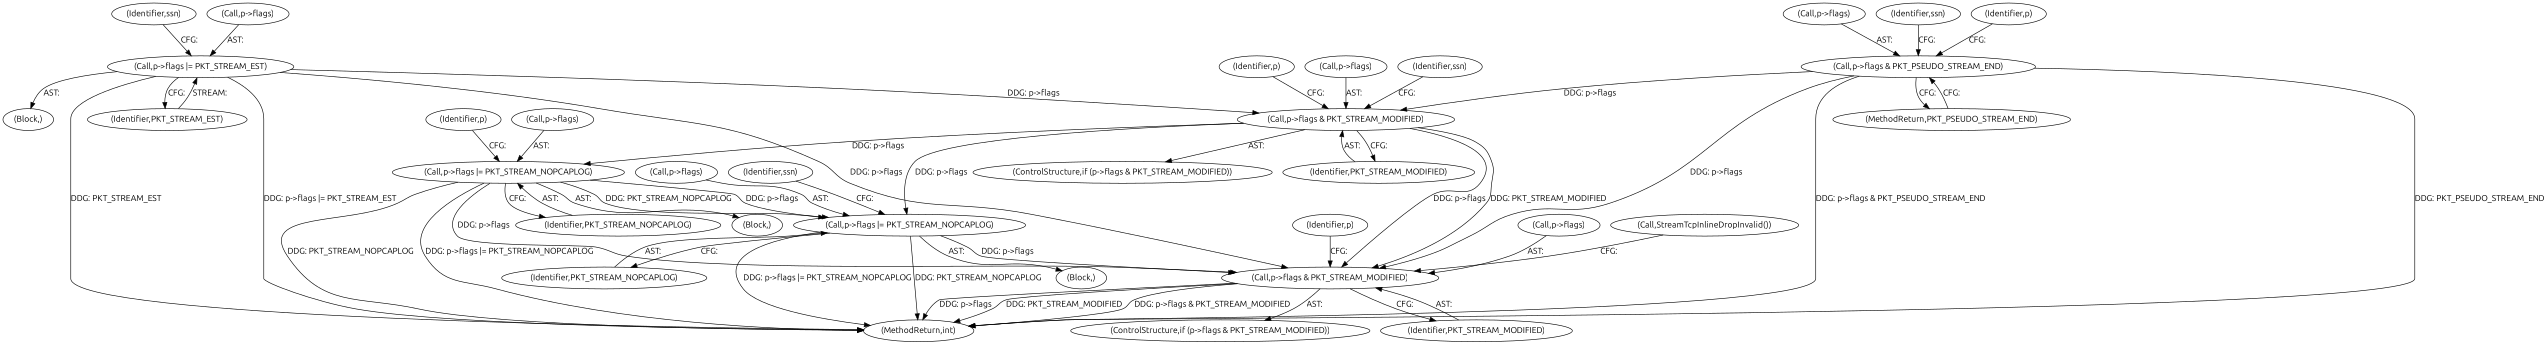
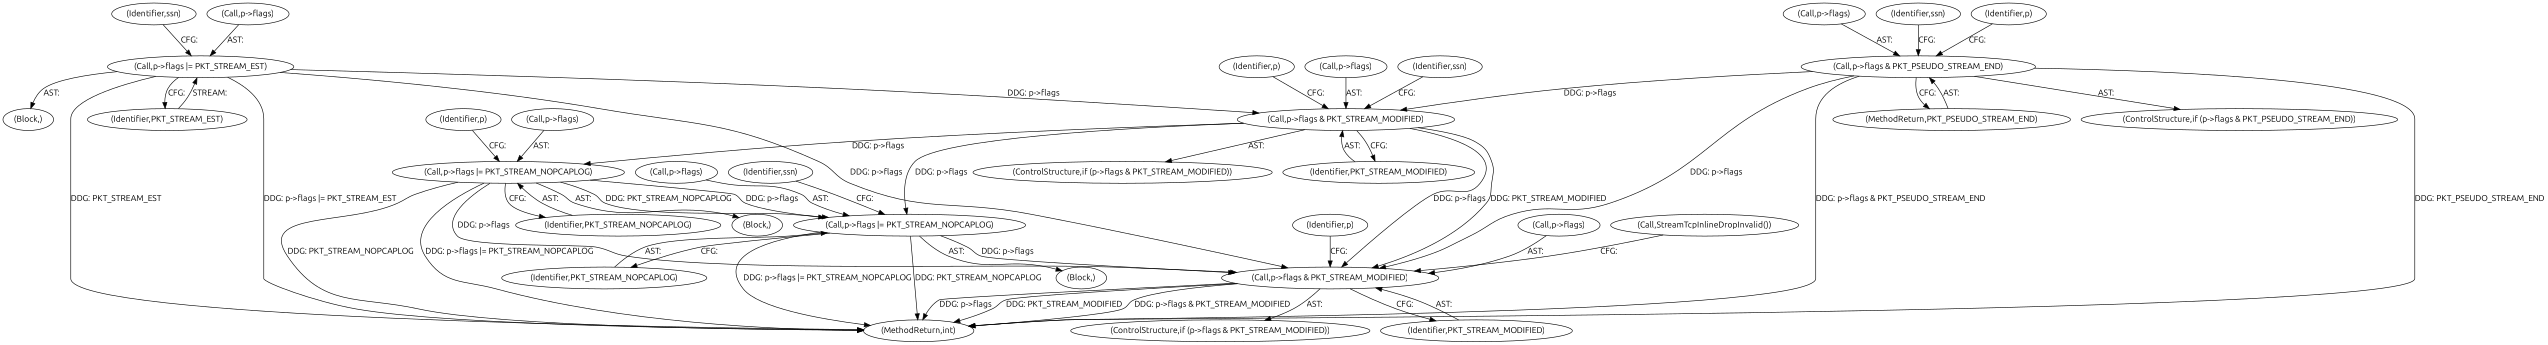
edge "(MethodReturn,PKT_PSEUDO_STREAM_END)" -> "(Call,p->flags & PKT_PSEUDO_STREAM_END)": label "CFG: " -> "AST: "
node "(ControlStructure,if (p->flags & PKT_PSEUDO_STREAM_END))": added
